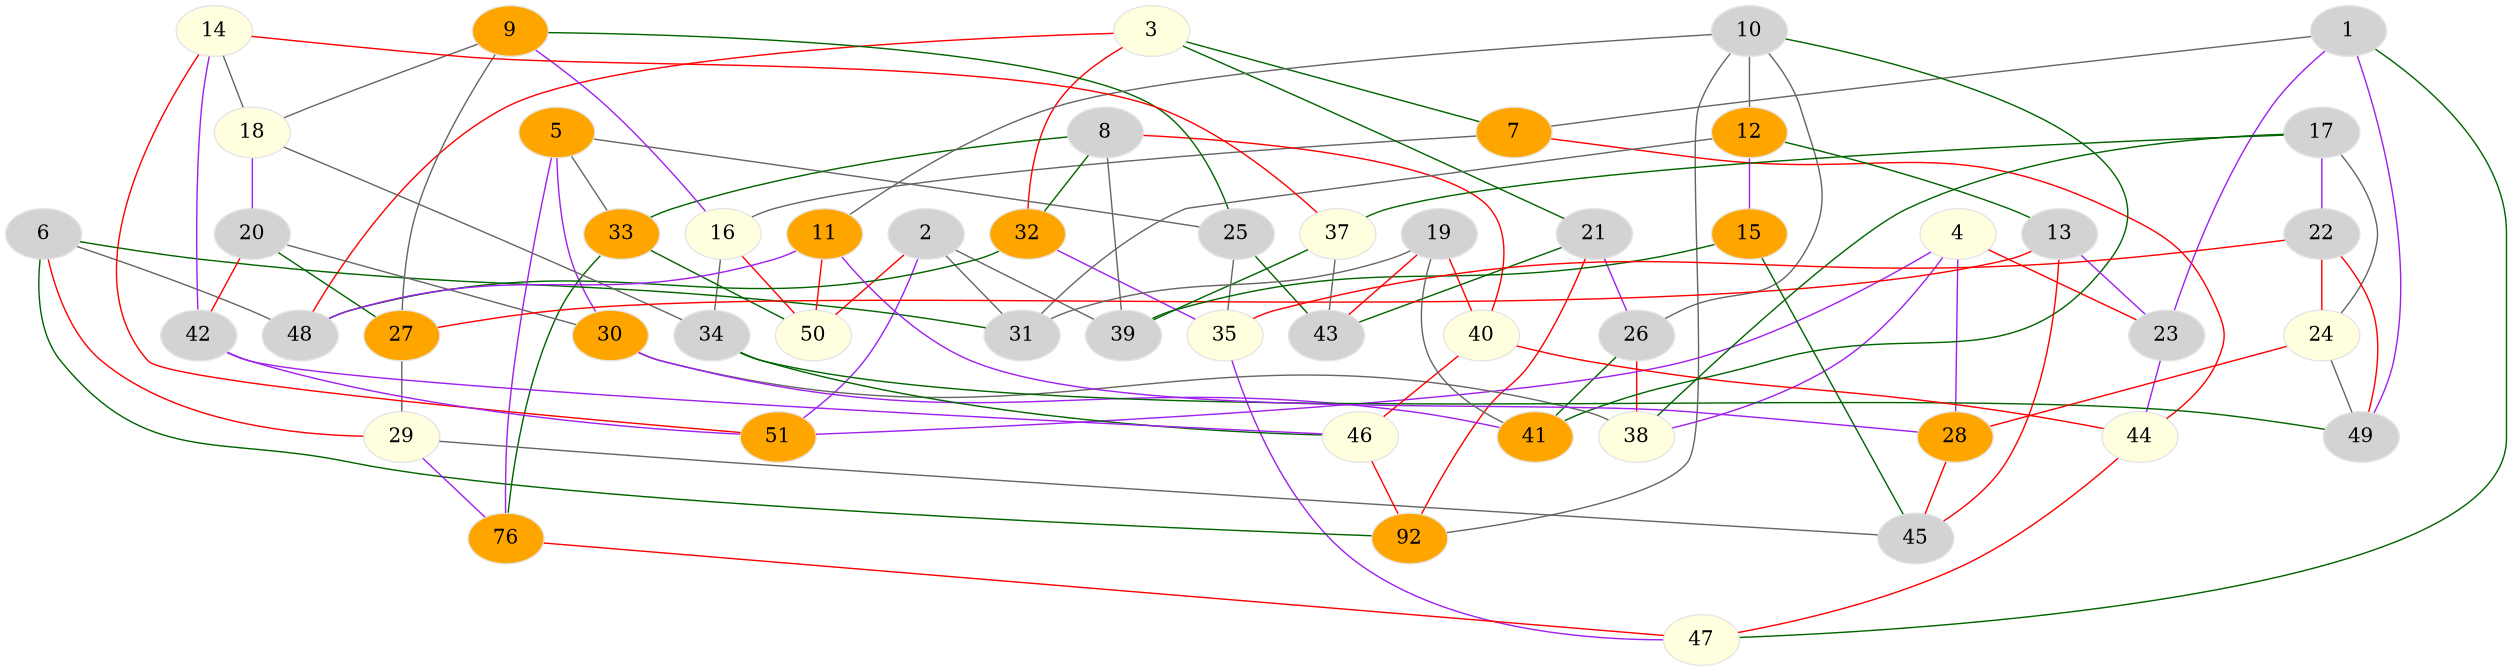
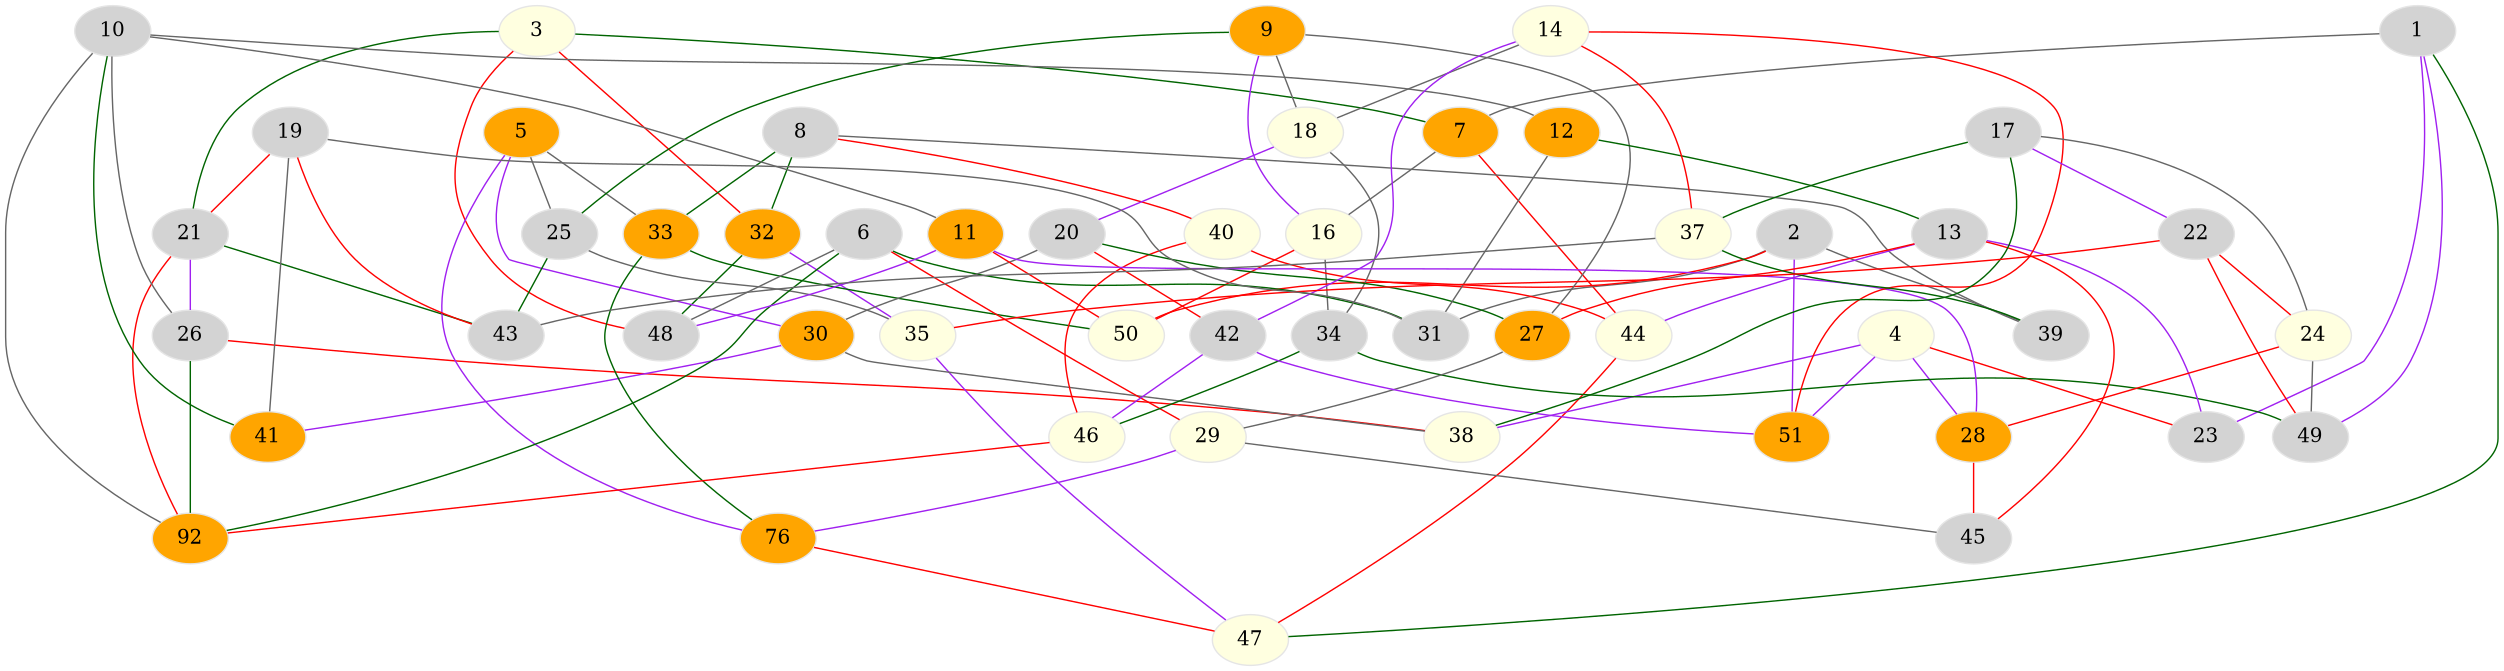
node "15": removed
edge "19" -- "40": now "19" -- "21"
edge "26" -- "41": now "26" -- "92"
edge "23" -- "44": now "13" -- "44"
